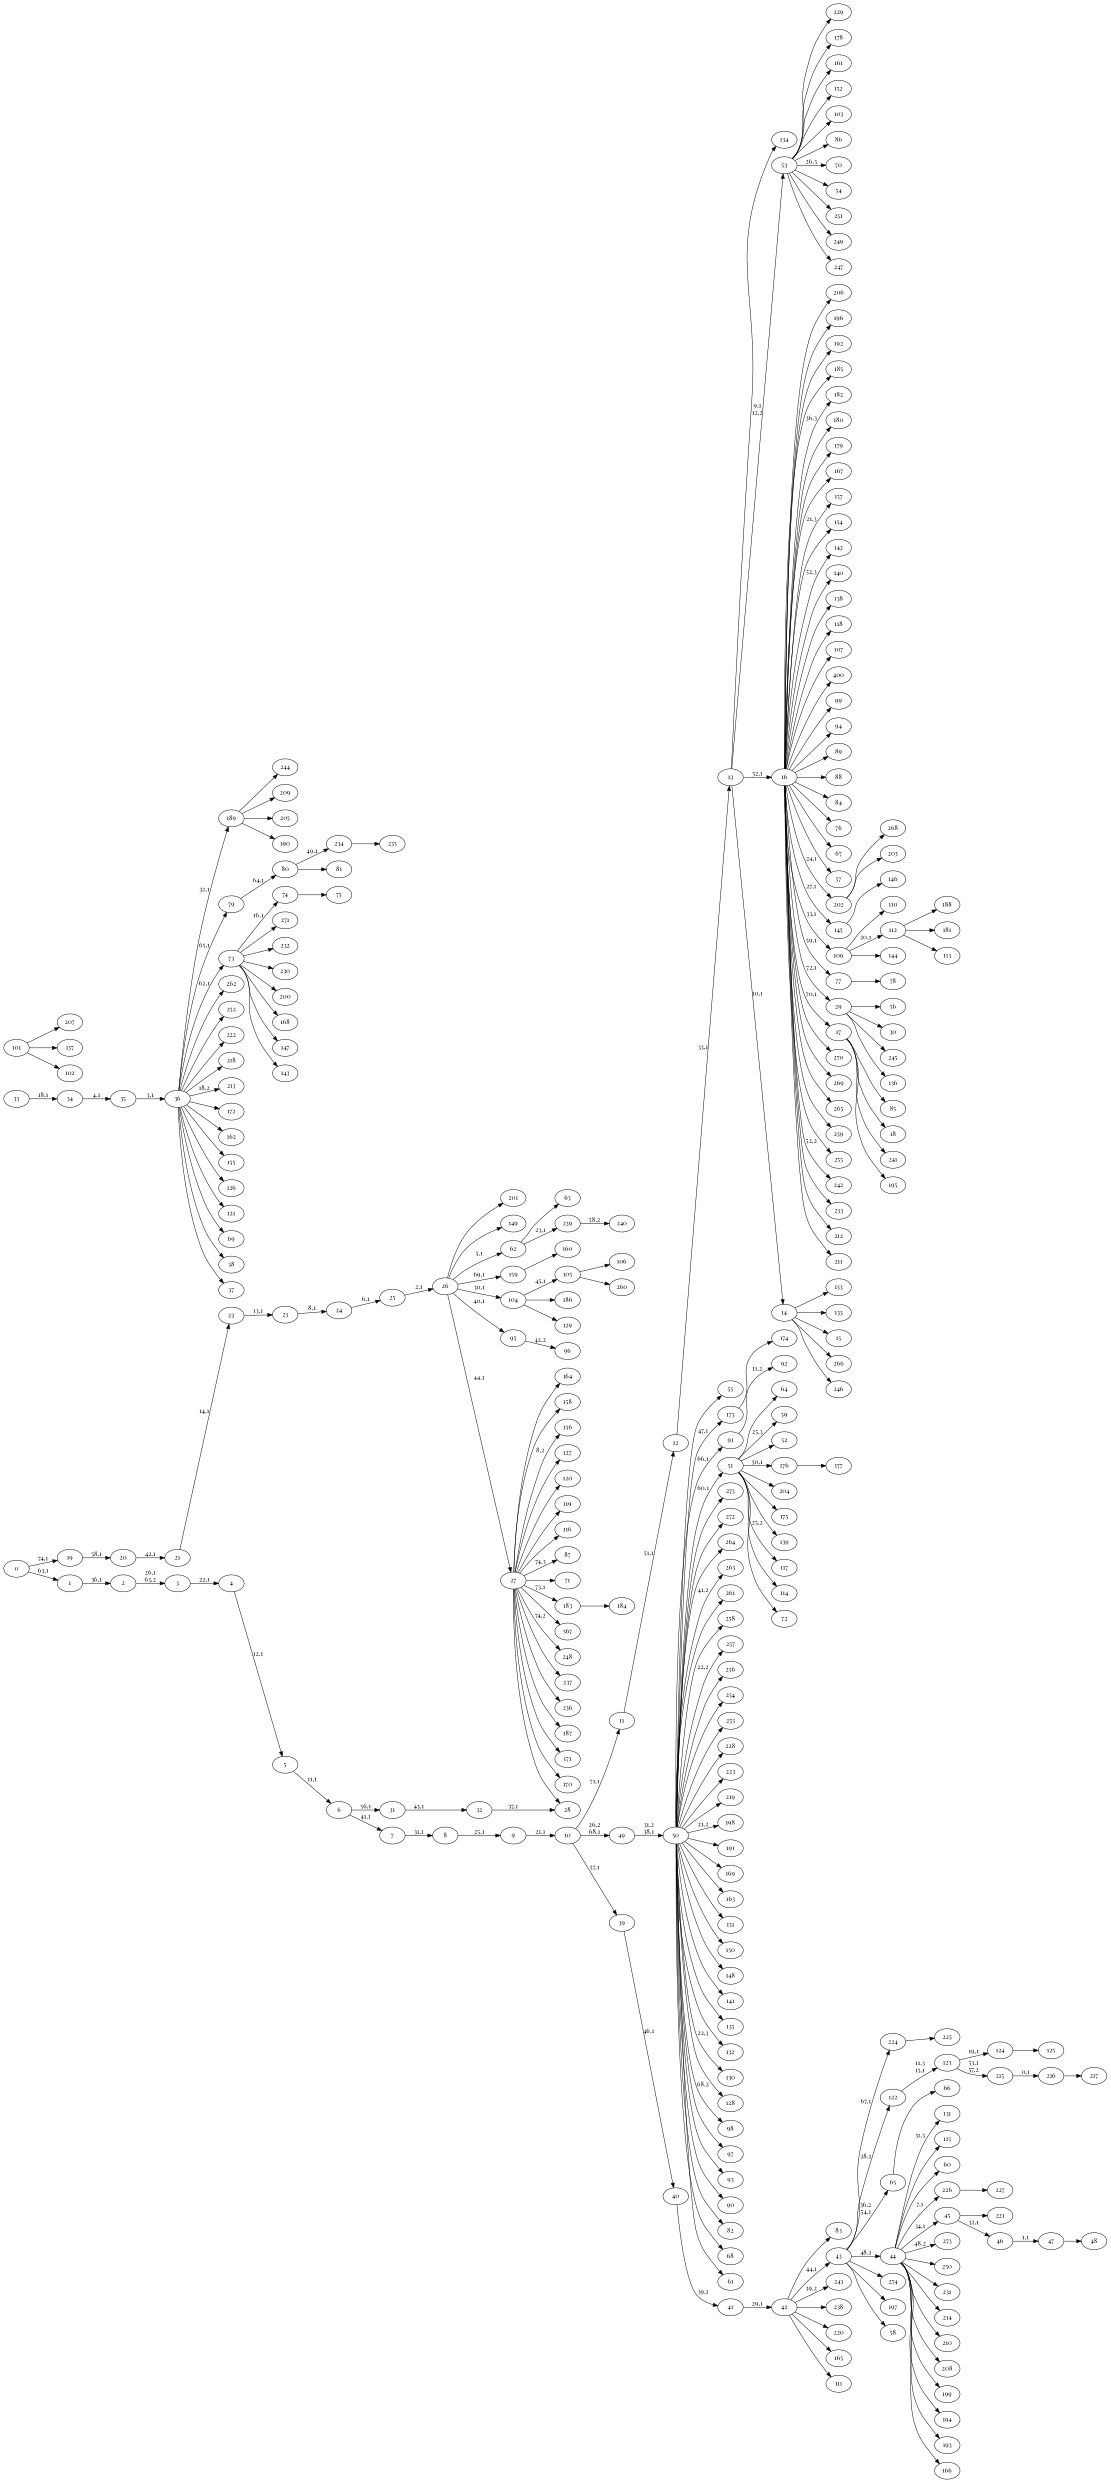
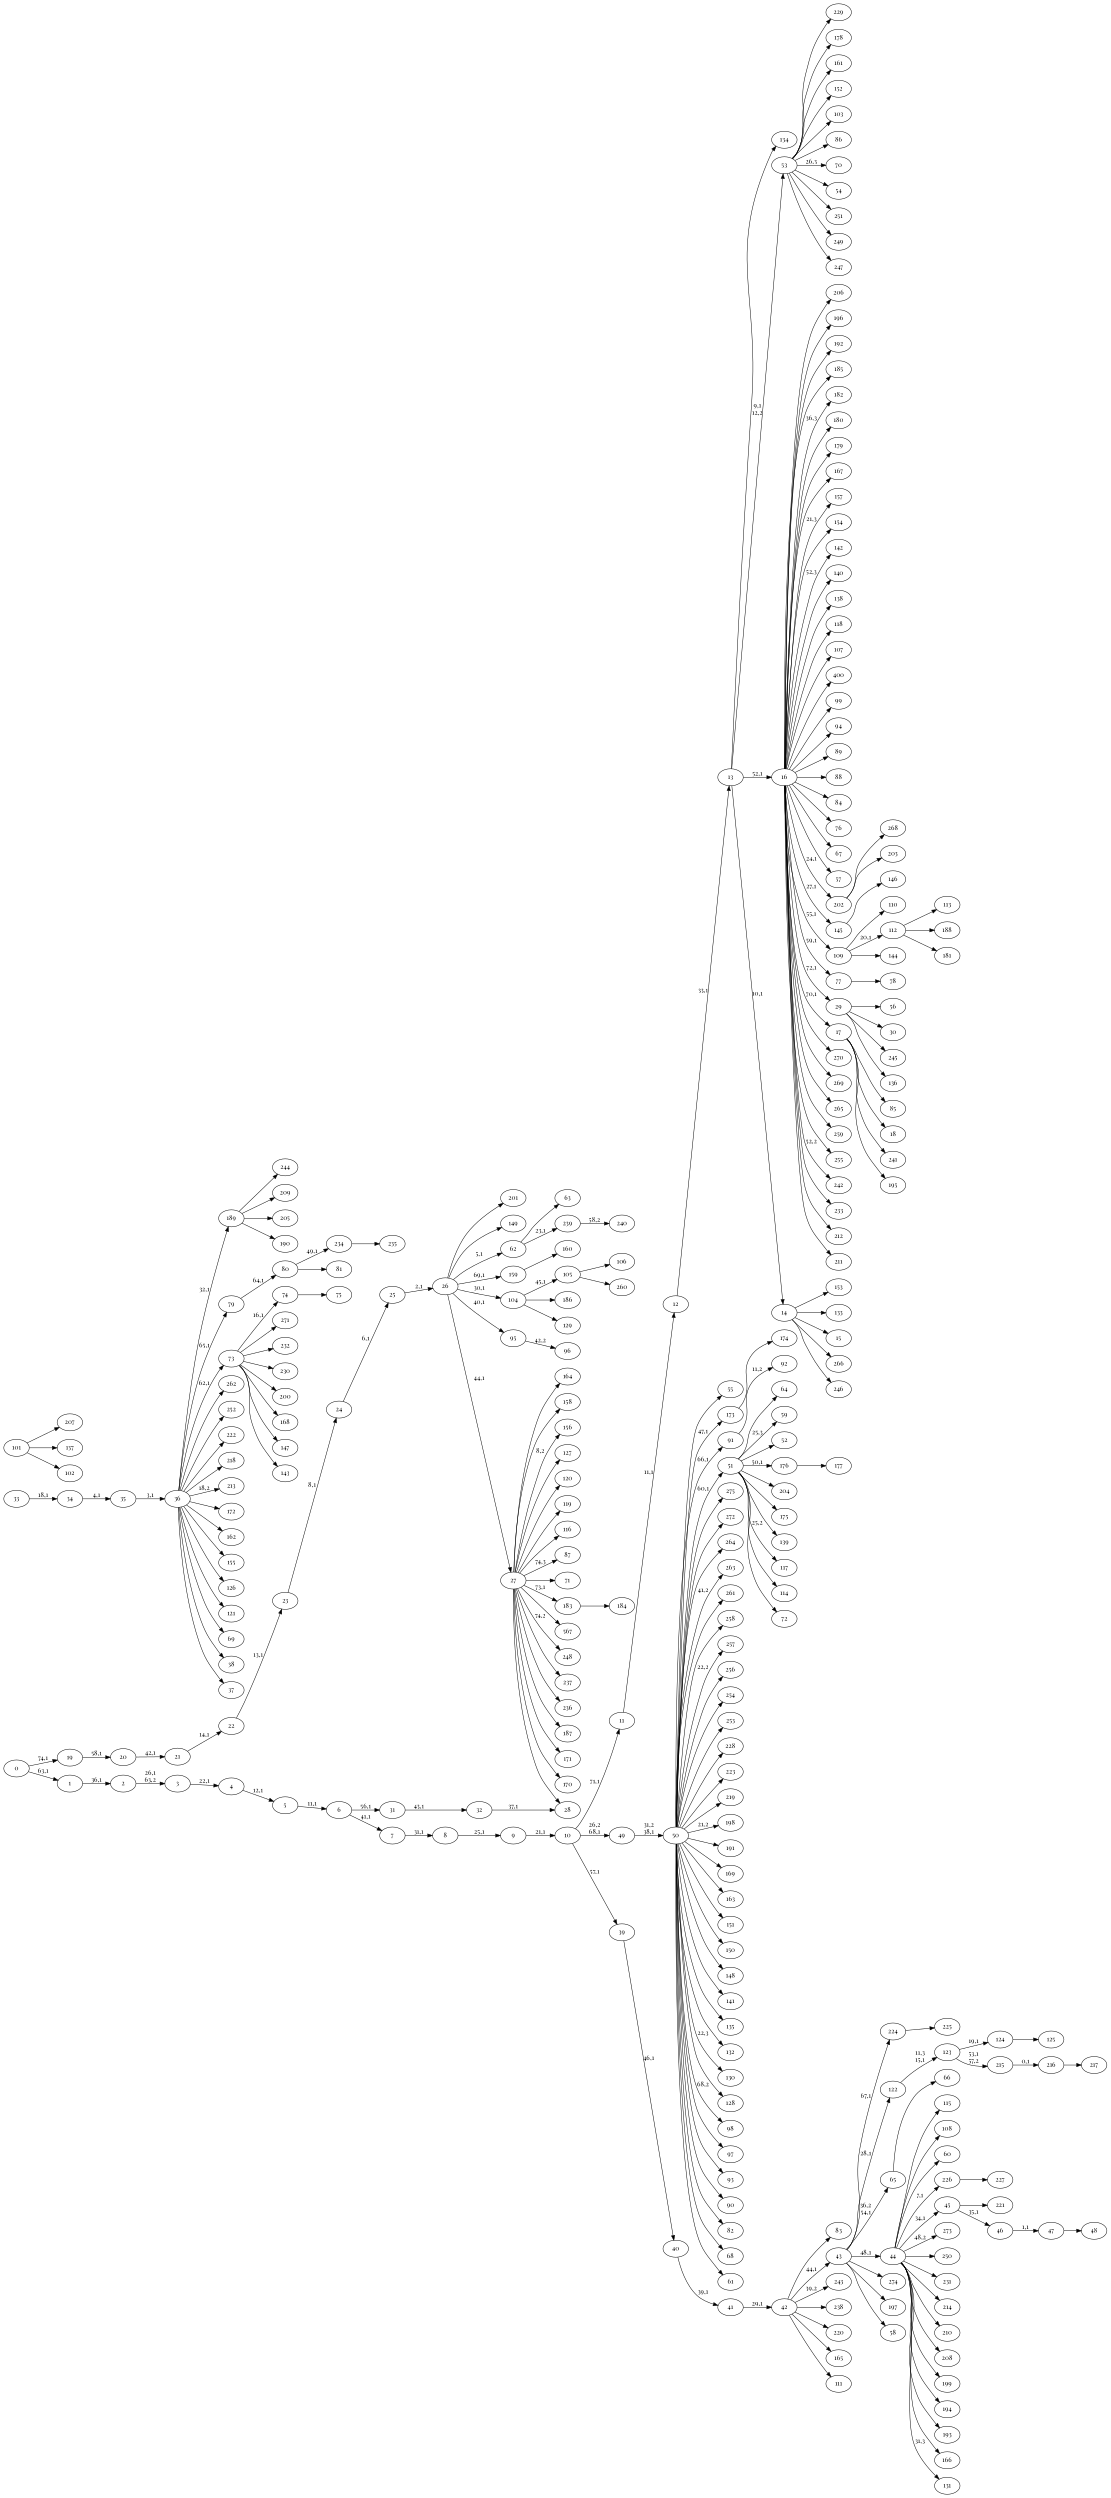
edge "16" -> "109": label "33,1" -> "55,1"
edge "11" -> "12": label "51,1" -> "11,1"
node "108": added
edge "45" -> "46": label "32,1" -> "35,1"
